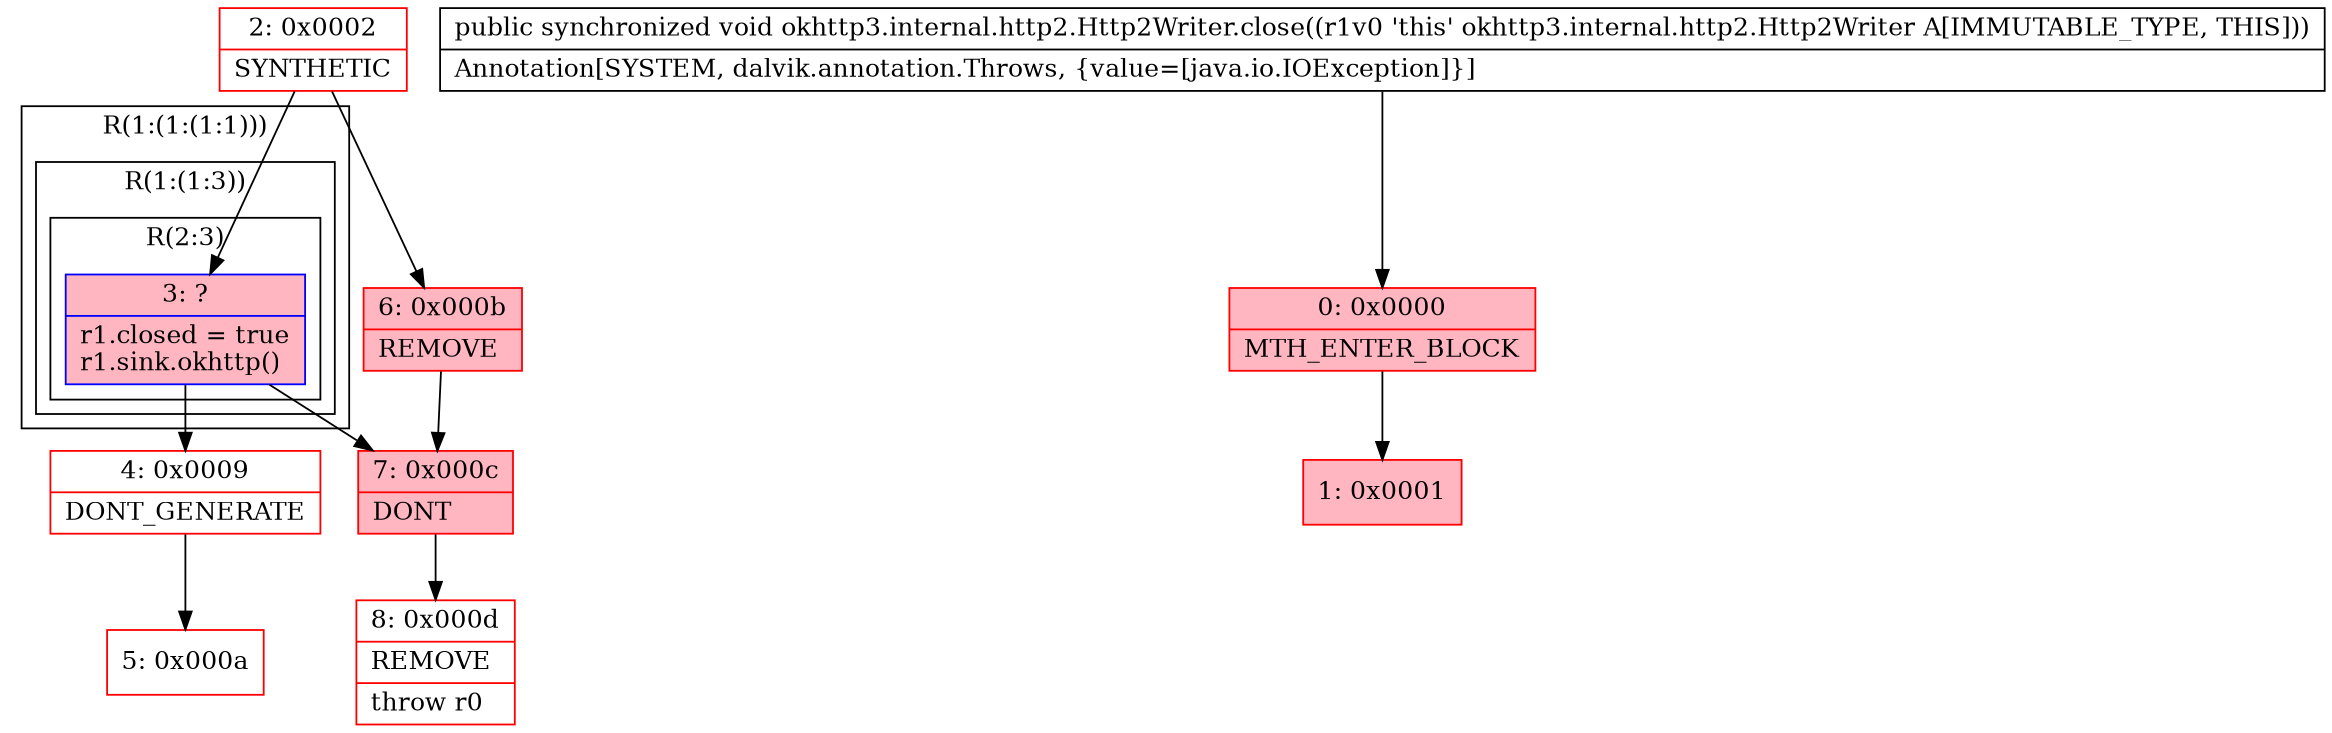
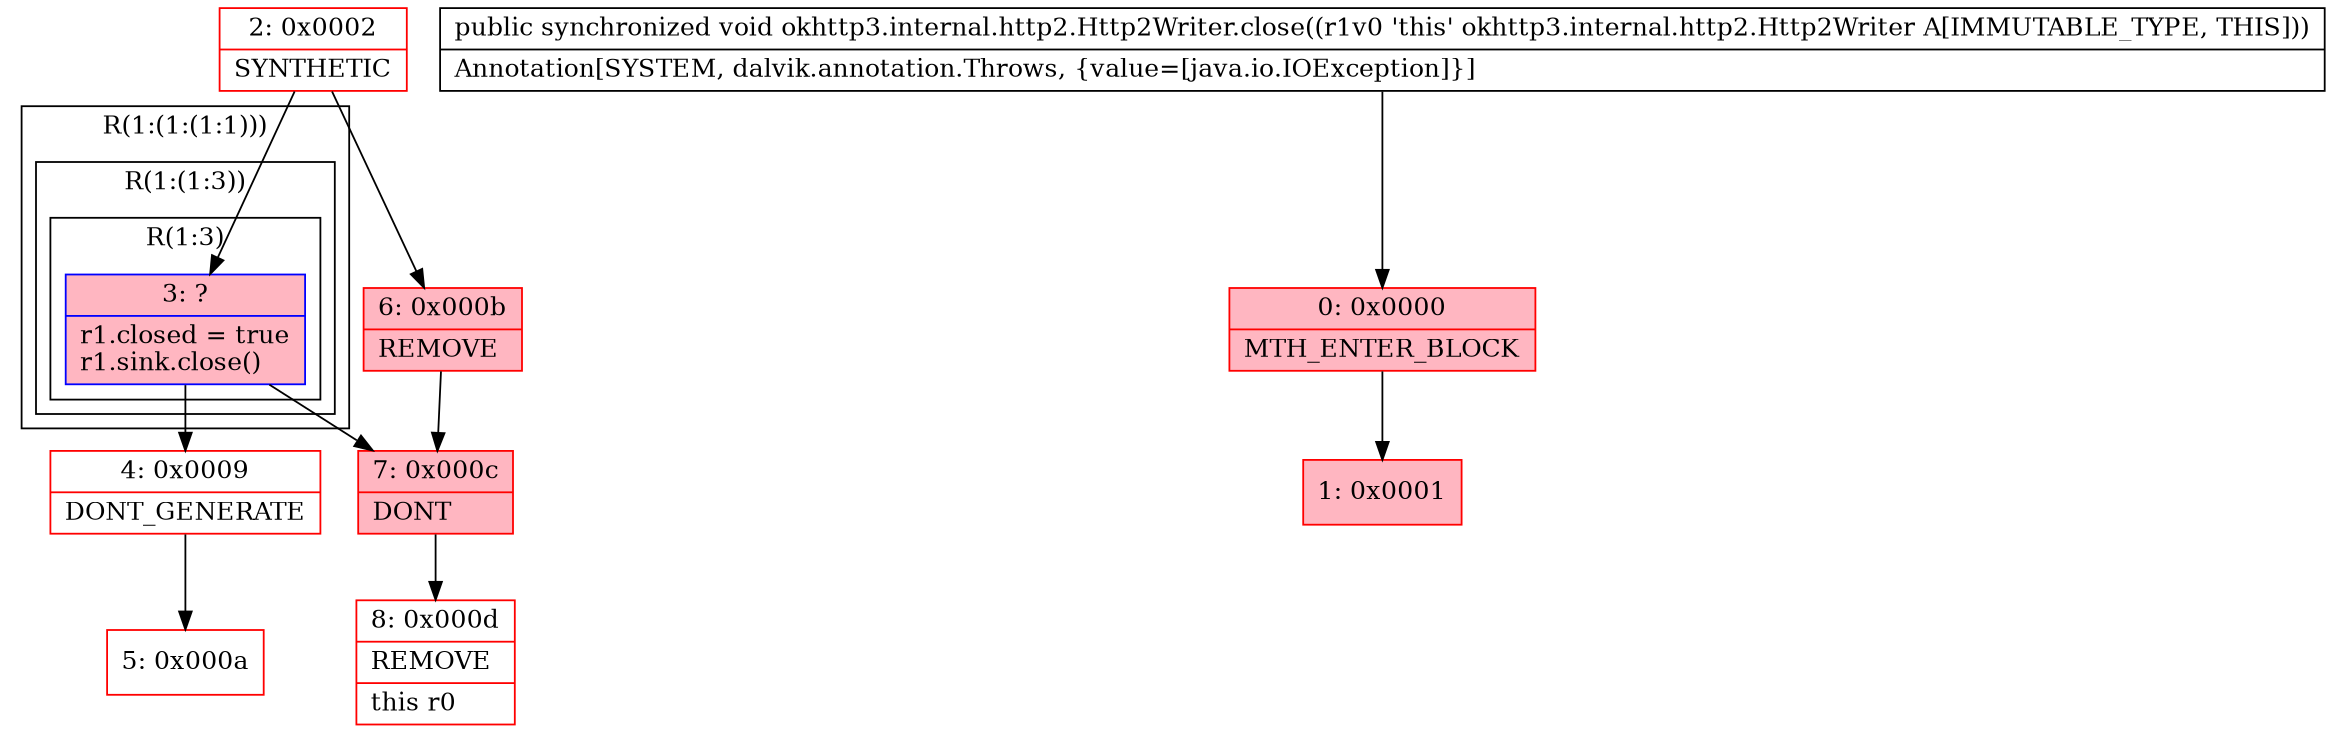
cluster "R(2:3)": label "R(2:3)" -> "R(1:3)"
node "3: ?": text "r1.sink.okhttp()" -> "r1.sink.close()"
node "8: 0x000d": text "throw r0" -> "this r0"
